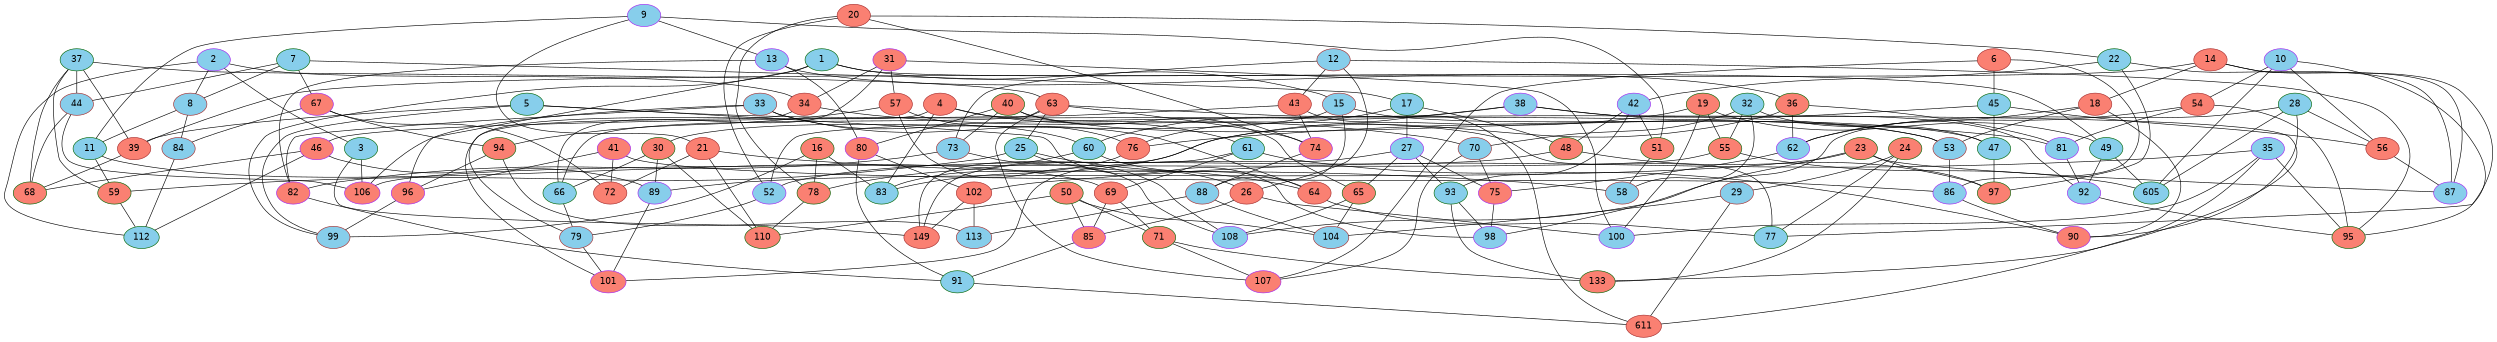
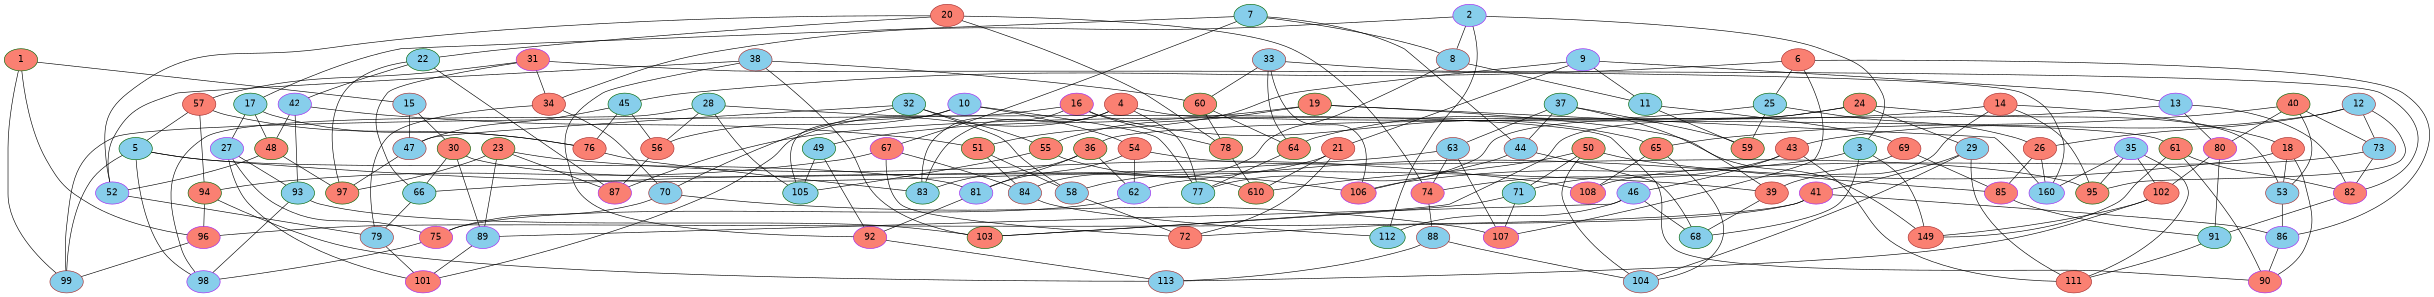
node "1": fillcolor skyblue -> salmon
edge "1" -- "49": removed
node "63": fillcolor salmon -> skyblue
node "38": color purple -> brown
edge "63" -- "53": now "24" -- "53"
edge "37" -- "68": now "3" -- "68"
edge "63" -- "25": now "6" -- "25"
node "46": fillcolor salmon -> skyblue
node "16": color darkgreen -> purple
node "60": fillcolor skyblue -> salmon
node "61": fillcolor skyblue -> salmon
node "47": color darkgreen -> brown
edge "57" -- "108": now "57" -- "5"
edge "29" -- "41": added
edge "51" -- "84": added
edge "61" -- "69": now "61" -- "82"
edge "27" -- "65": now "16" -- "65"
edge "15" -- "88": removed
node "68": fillcolor salmon -> skyblue
node "64": color brown -> darkgreen
node "92": fillcolor skyblue -> salmon
node "605": label "605" -> "105"
node "87": fillcolor skyblue -> salmon
edge "59" -- "112": removed
edge "58" -- "72": added
edge "92" -- "95": now "92" -- "113"
node "110": label "110" -> "610"
node "71": fillcolor salmon -> skyblue
node "108": fillcolor skyblue -> salmon
node "100": label "100" -> "160"
node "133": label "133" -> "103"
node "611": label "611" -> "111"
